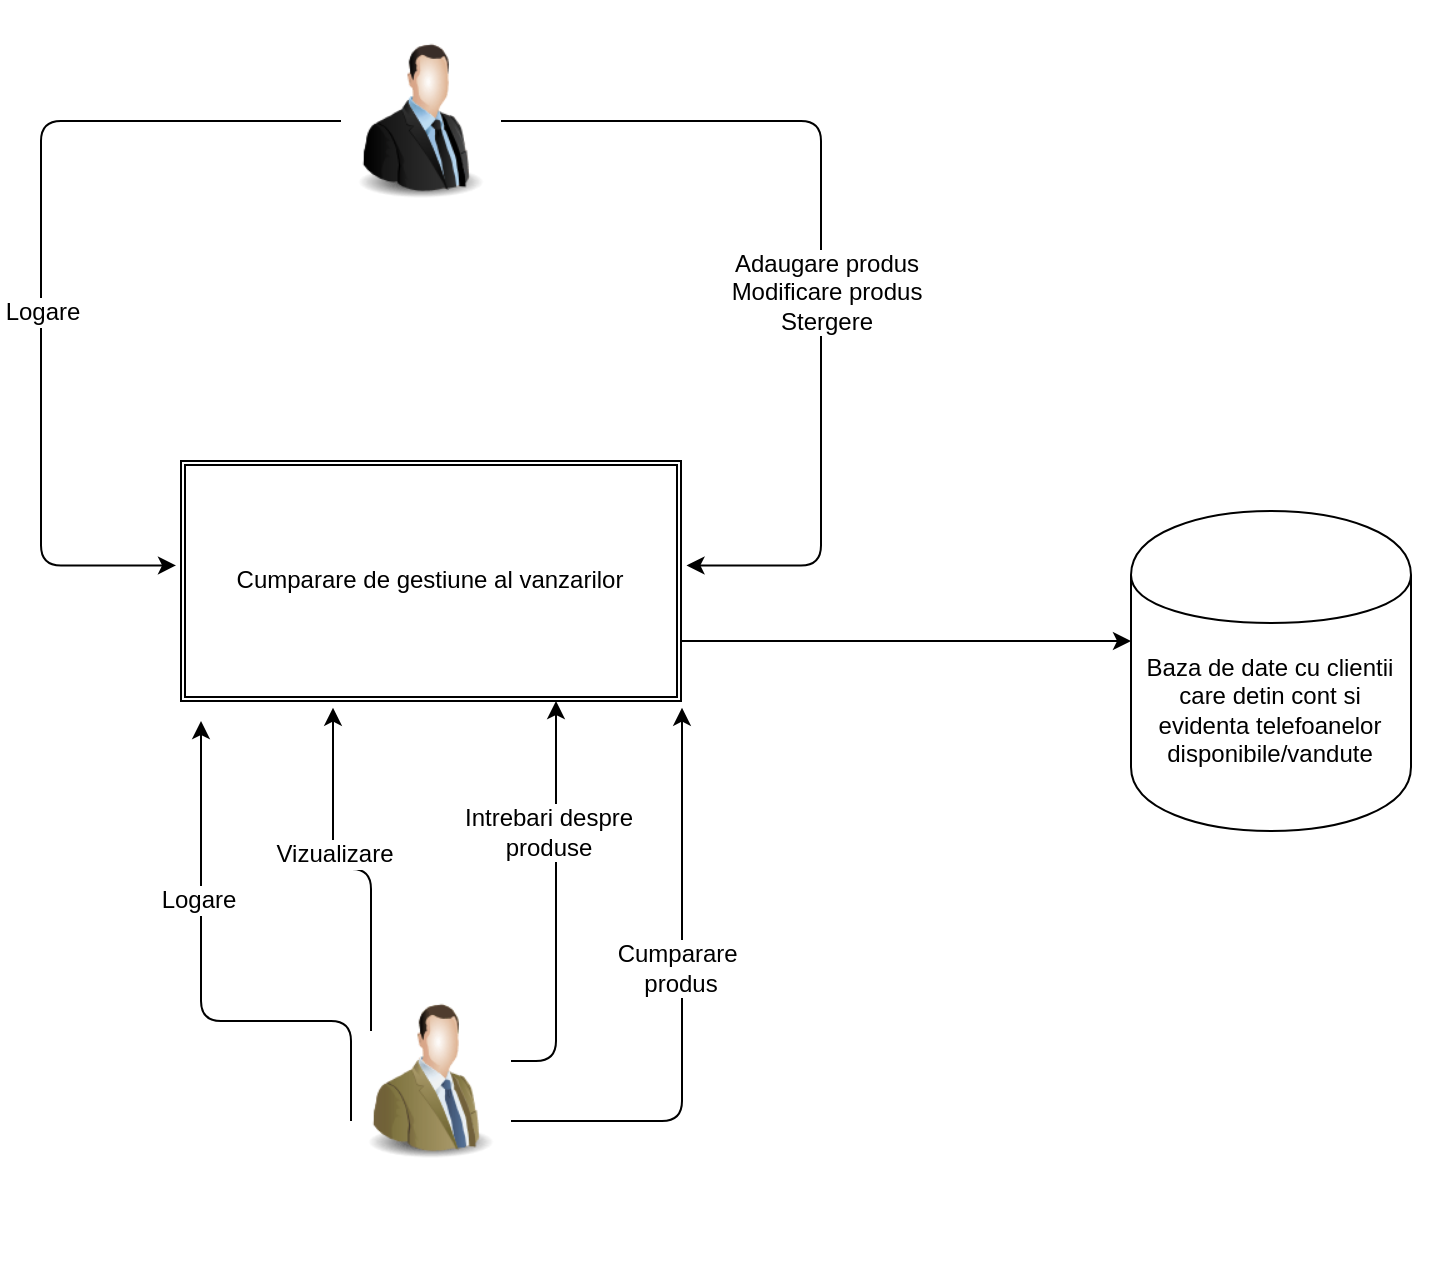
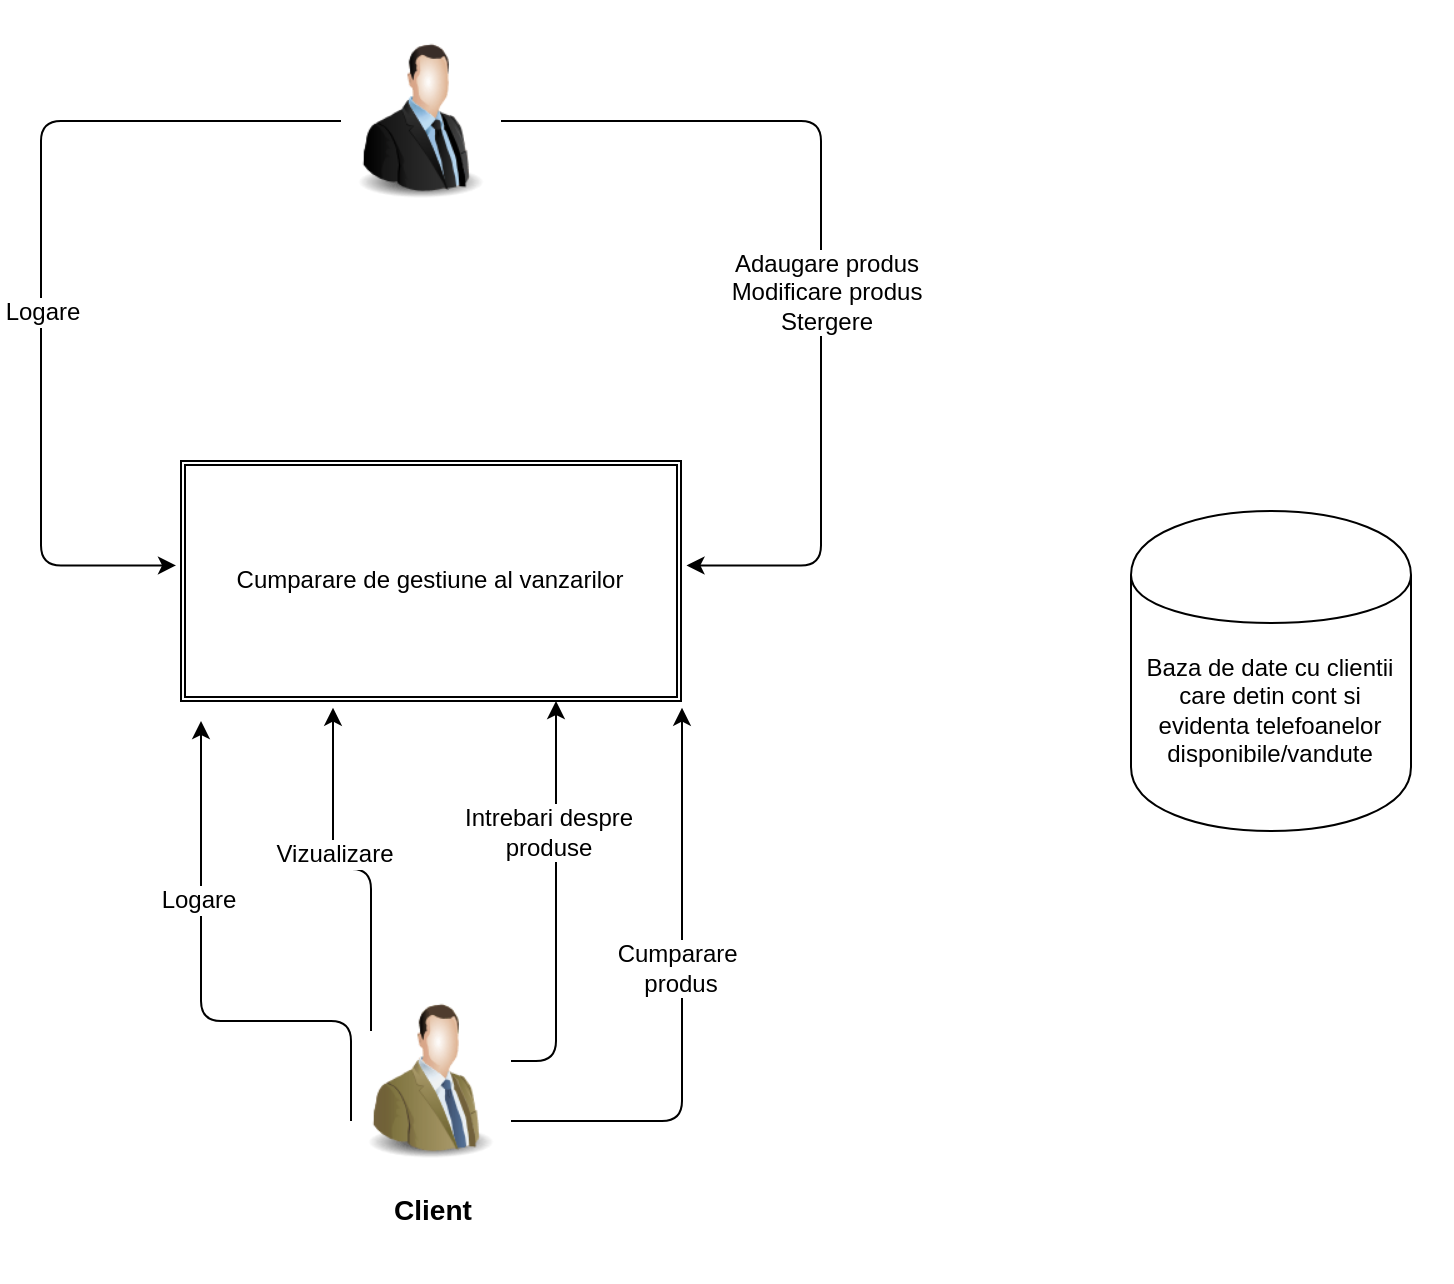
edge "Cumparare de gestiune al vanzarilor" -> "Baza de date cu clientii care detin cont si evidenta telefoanelor disponibile/vandute": removed
node "Client": added
